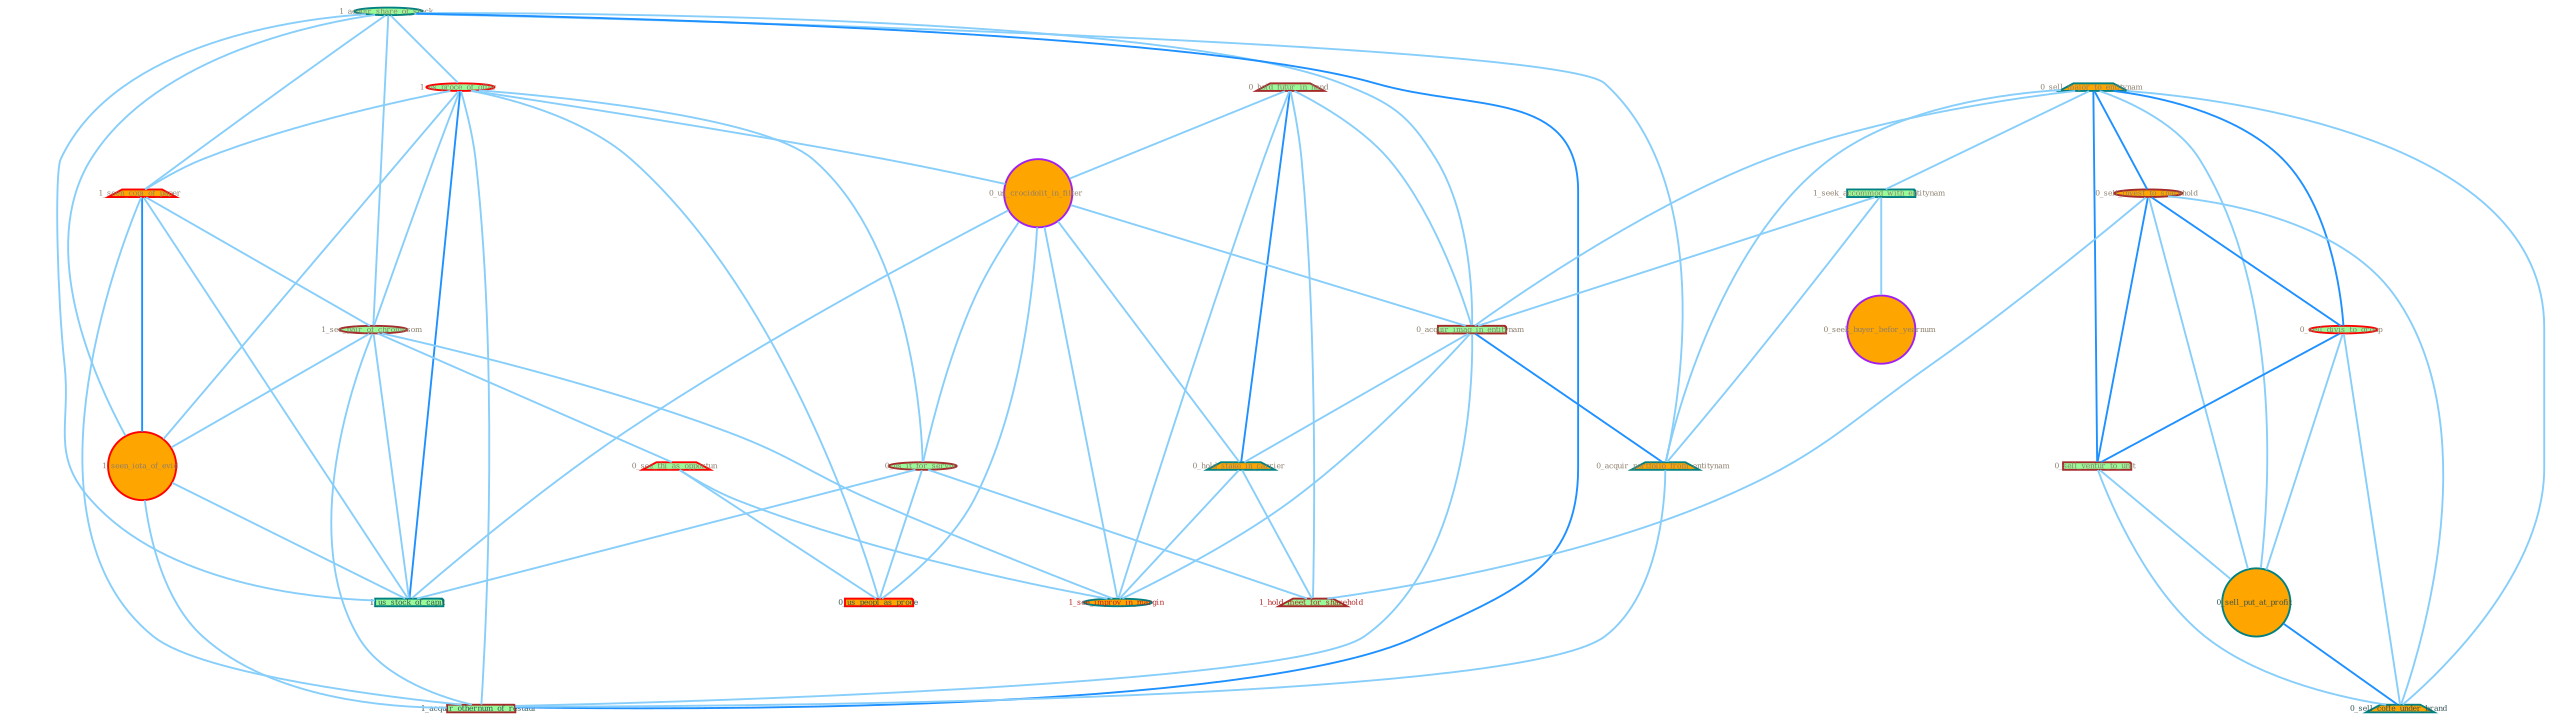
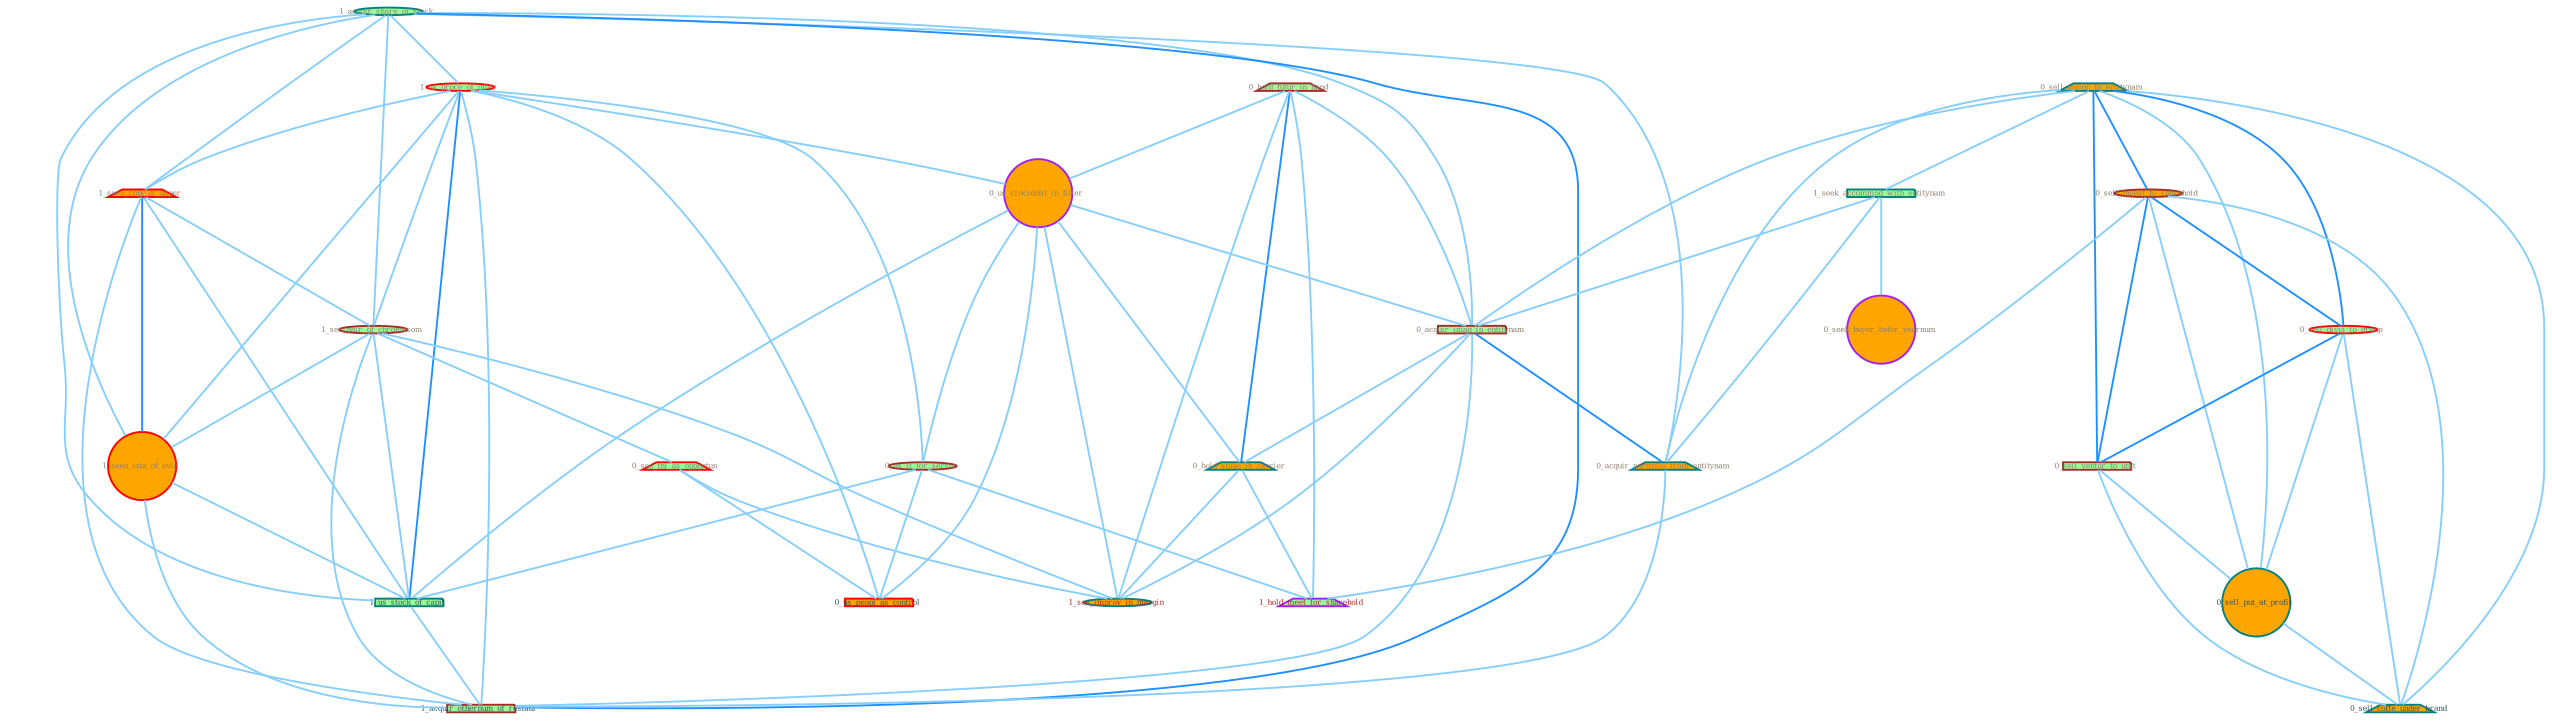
node "0_us_peopl_as_proce": label "0_us_peopl_as_proce" -> "0_us_peopl_as_control"
node "1_hold_meet_for_sharehold": color brown -> purple
edge "1_us_stock_of_capit" -- "1_acquir_othernum_of_restaur": added
edge "0_sell_put_at_profit" -- "0_sell_coffe_under_brand": color #1e90ff -> #87cefa
